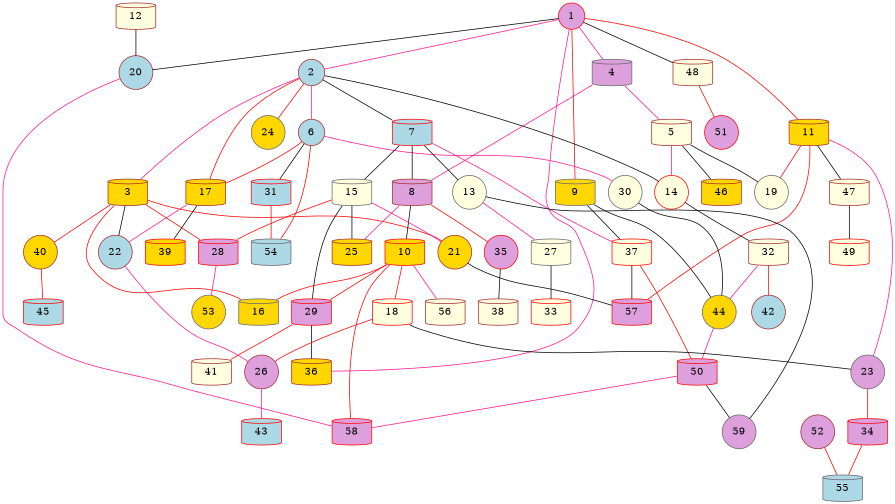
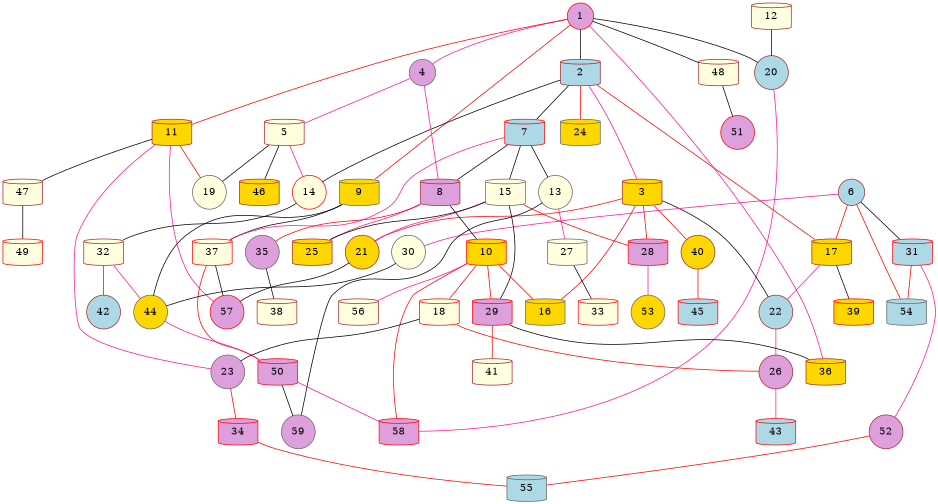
edge "1" -- "2": color deeppink -> black
node "2": shape circle -> cylinder
node "4": shape cylinder -> circle
edge "48" -- "51": color red -> black
edge "2" -- "6": removed
node "24": shape circle -> cylinder
edge "11" -- "57": color red -> deeppink
node "35": color red -> gray40
node "57": shape cylinder -> circle
edge "31" -- "52": added
